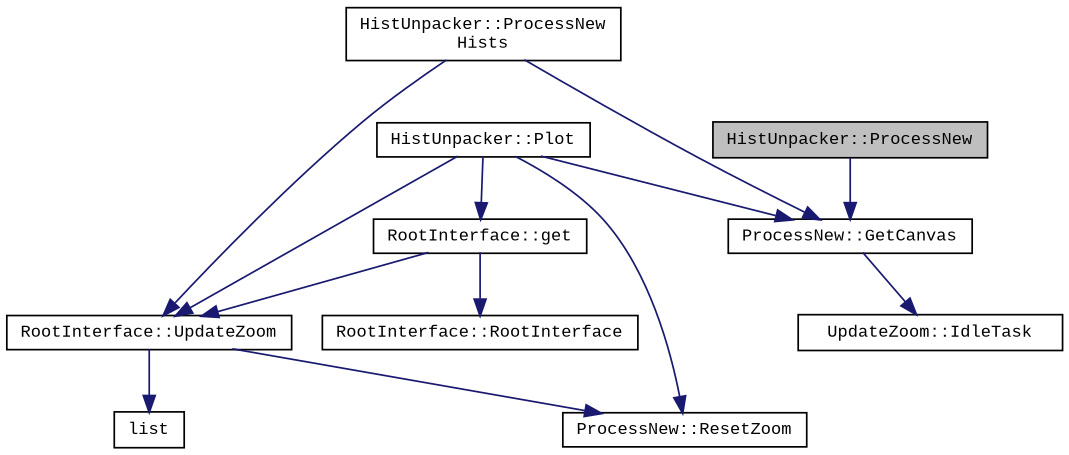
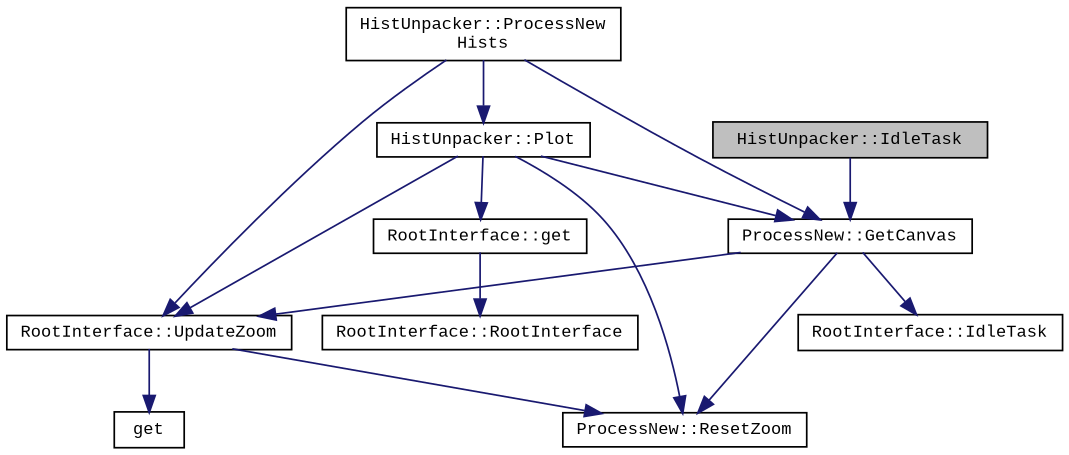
edge "HistUnpacker::ProcessNew Hists" -> "HistUnpacker::Plot": added
node "HistUnpacker::ProcessNew": label "HistUnpacker::ProcessNew" -> "HistUnpacker::IdleTask"
edge "RootInterface::get" -> "RootInterface::UpdateZoom": now "ProcessNew::GetCanvas" -> "RootInterface::UpdateZoom"
edge "ProcessNew::GetCanvas" -> "ProcessNew::ResetZoom": added
node "UpdateZoom::IdleTask": label "UpdateZoom::IdleTask" -> "RootInterface::IdleTask"
node "list": label "list" -> "get"
